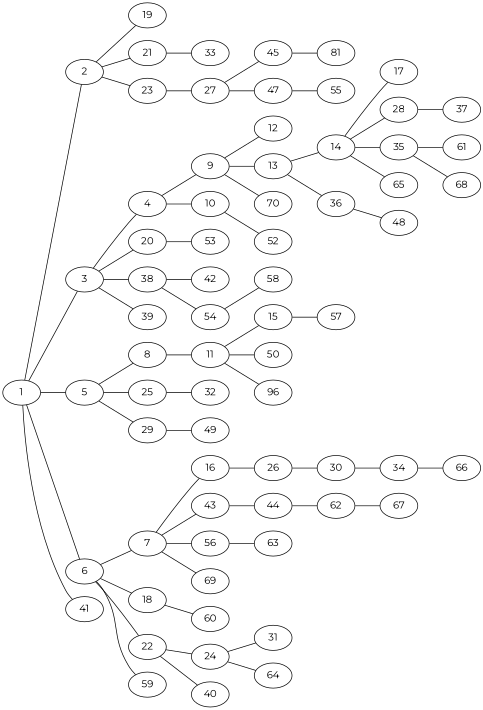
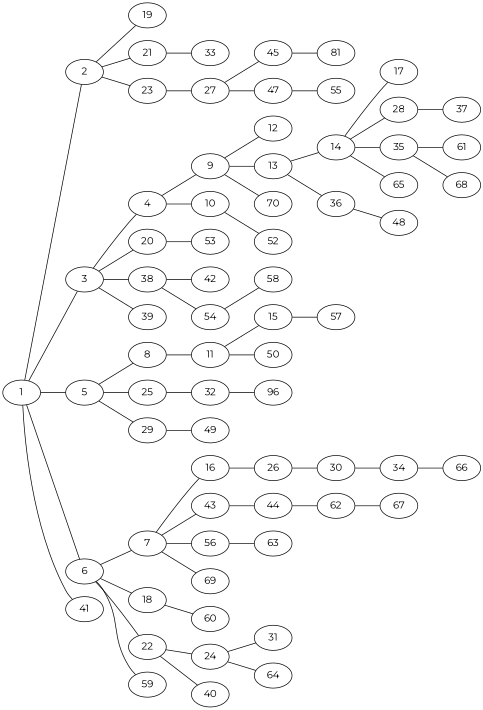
edge "11" -- "96": now "32" -- "96"
